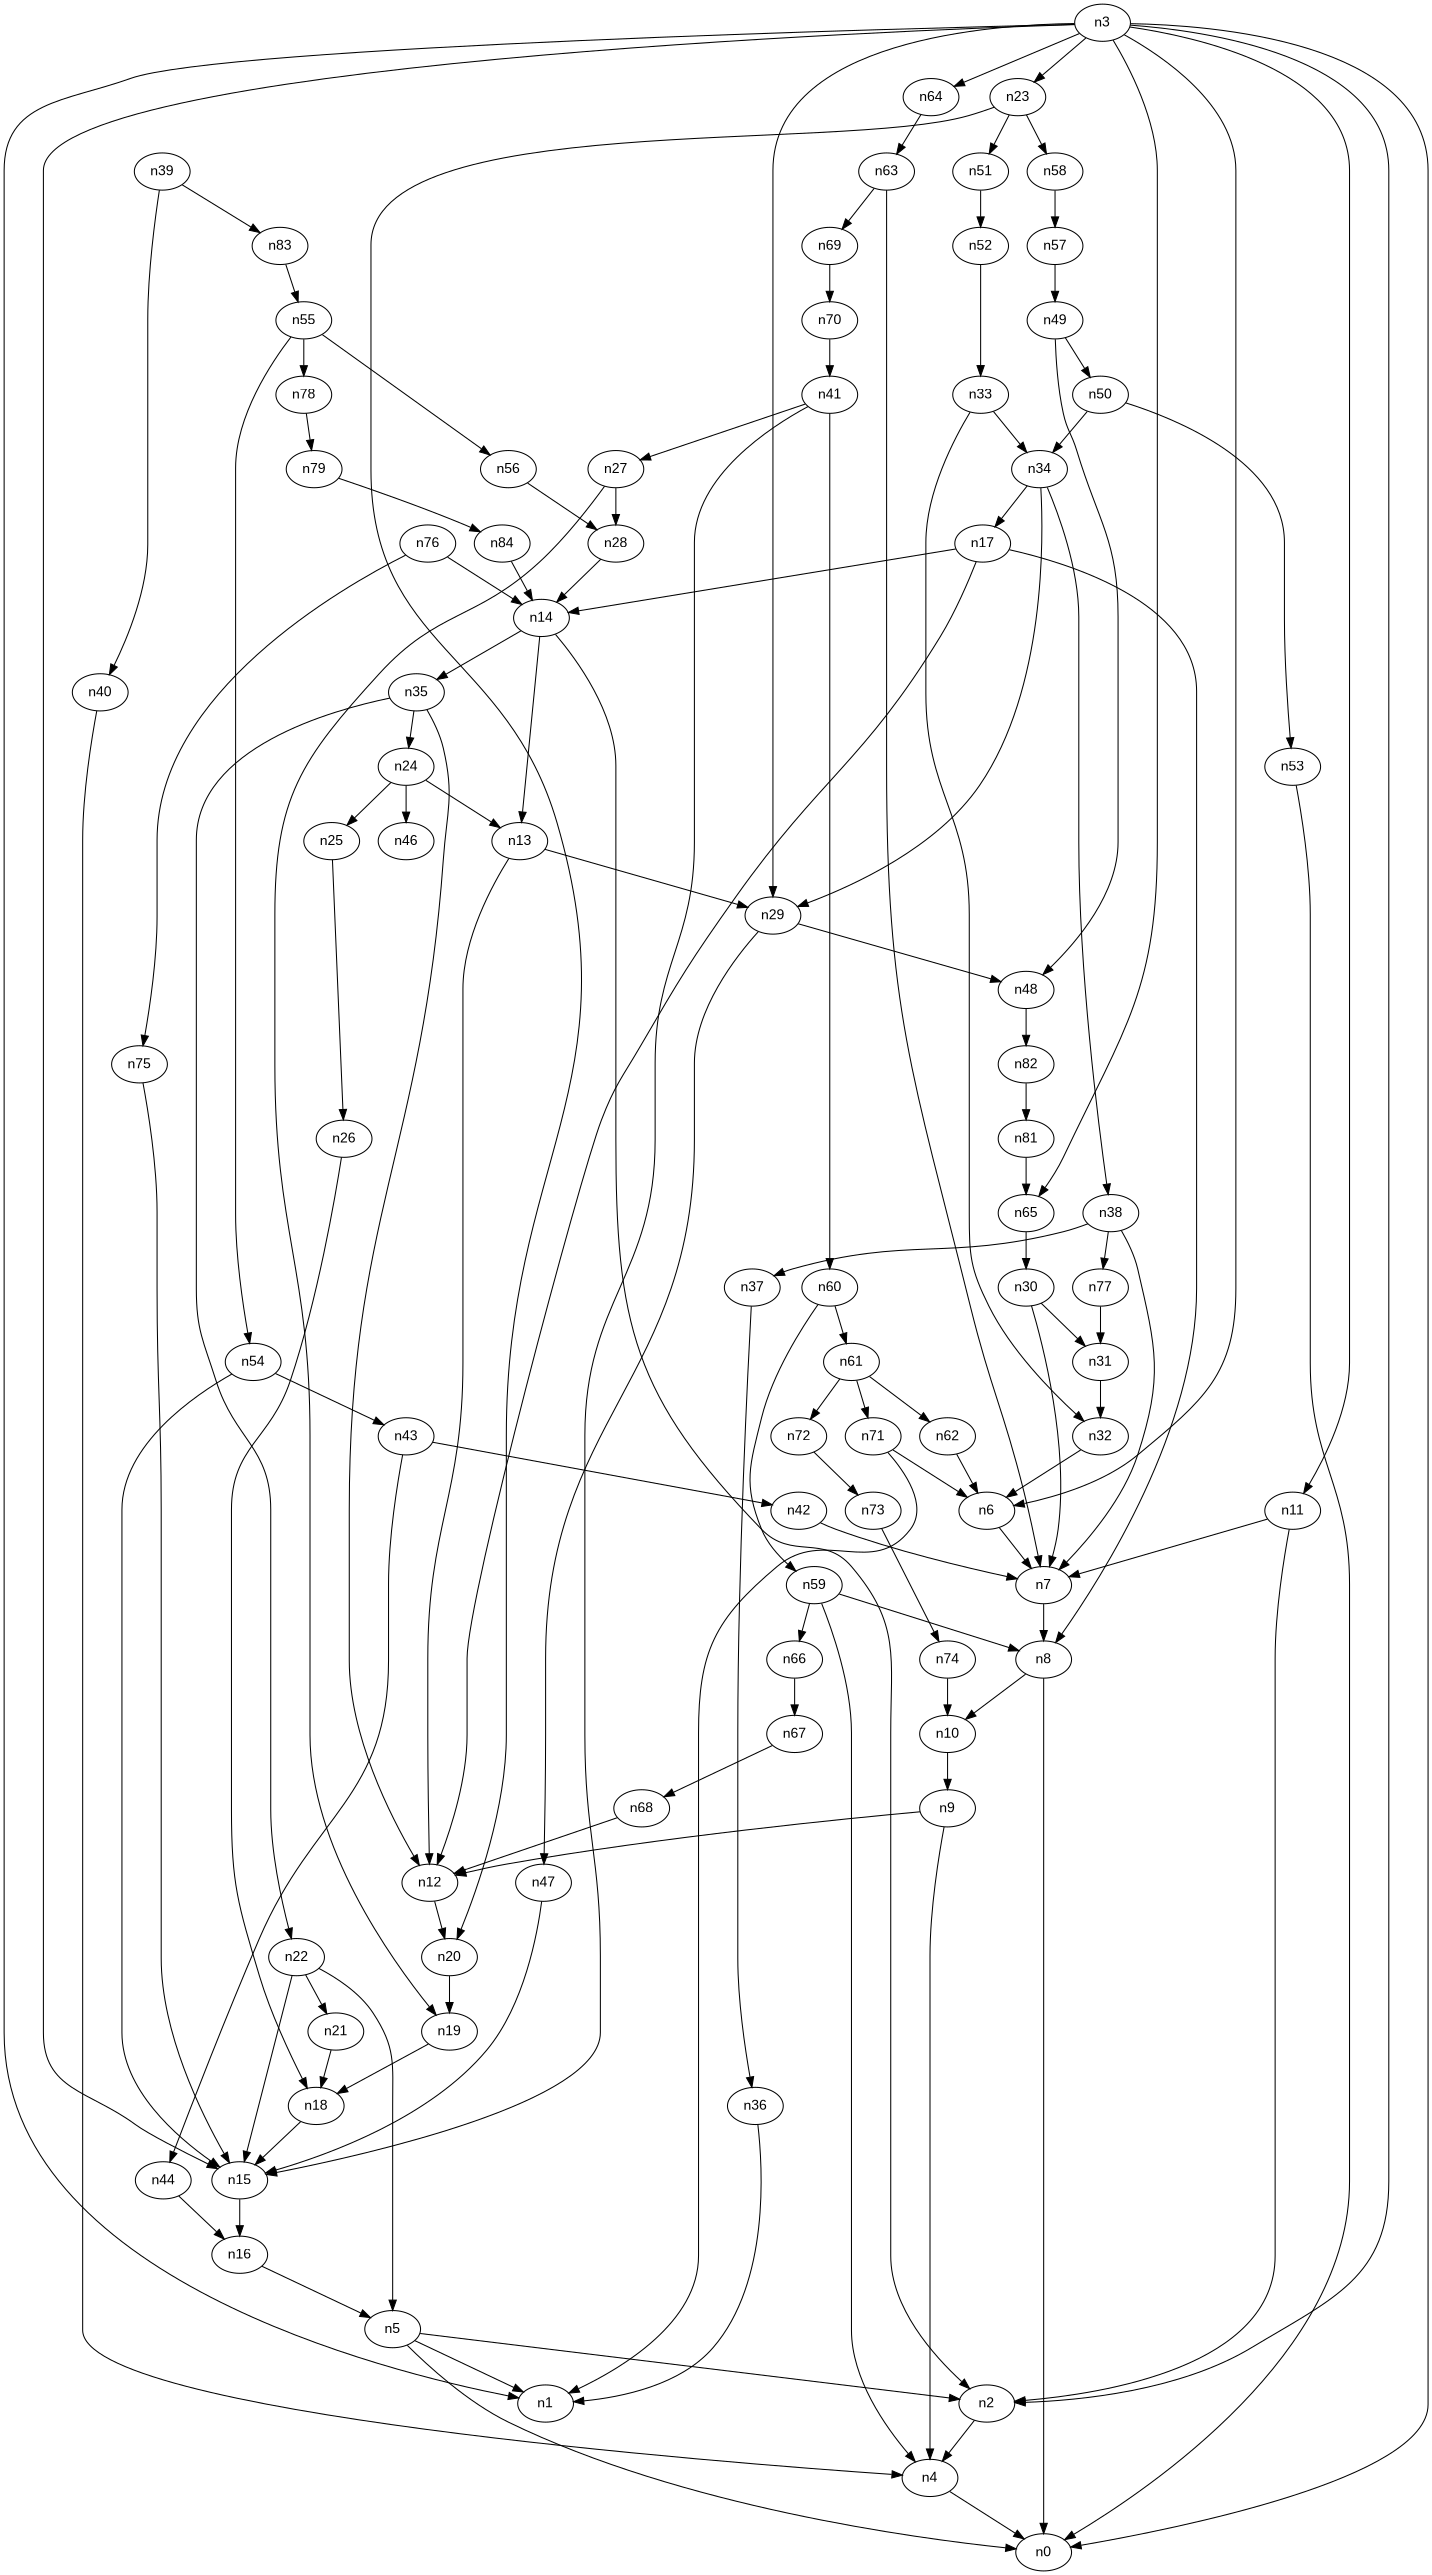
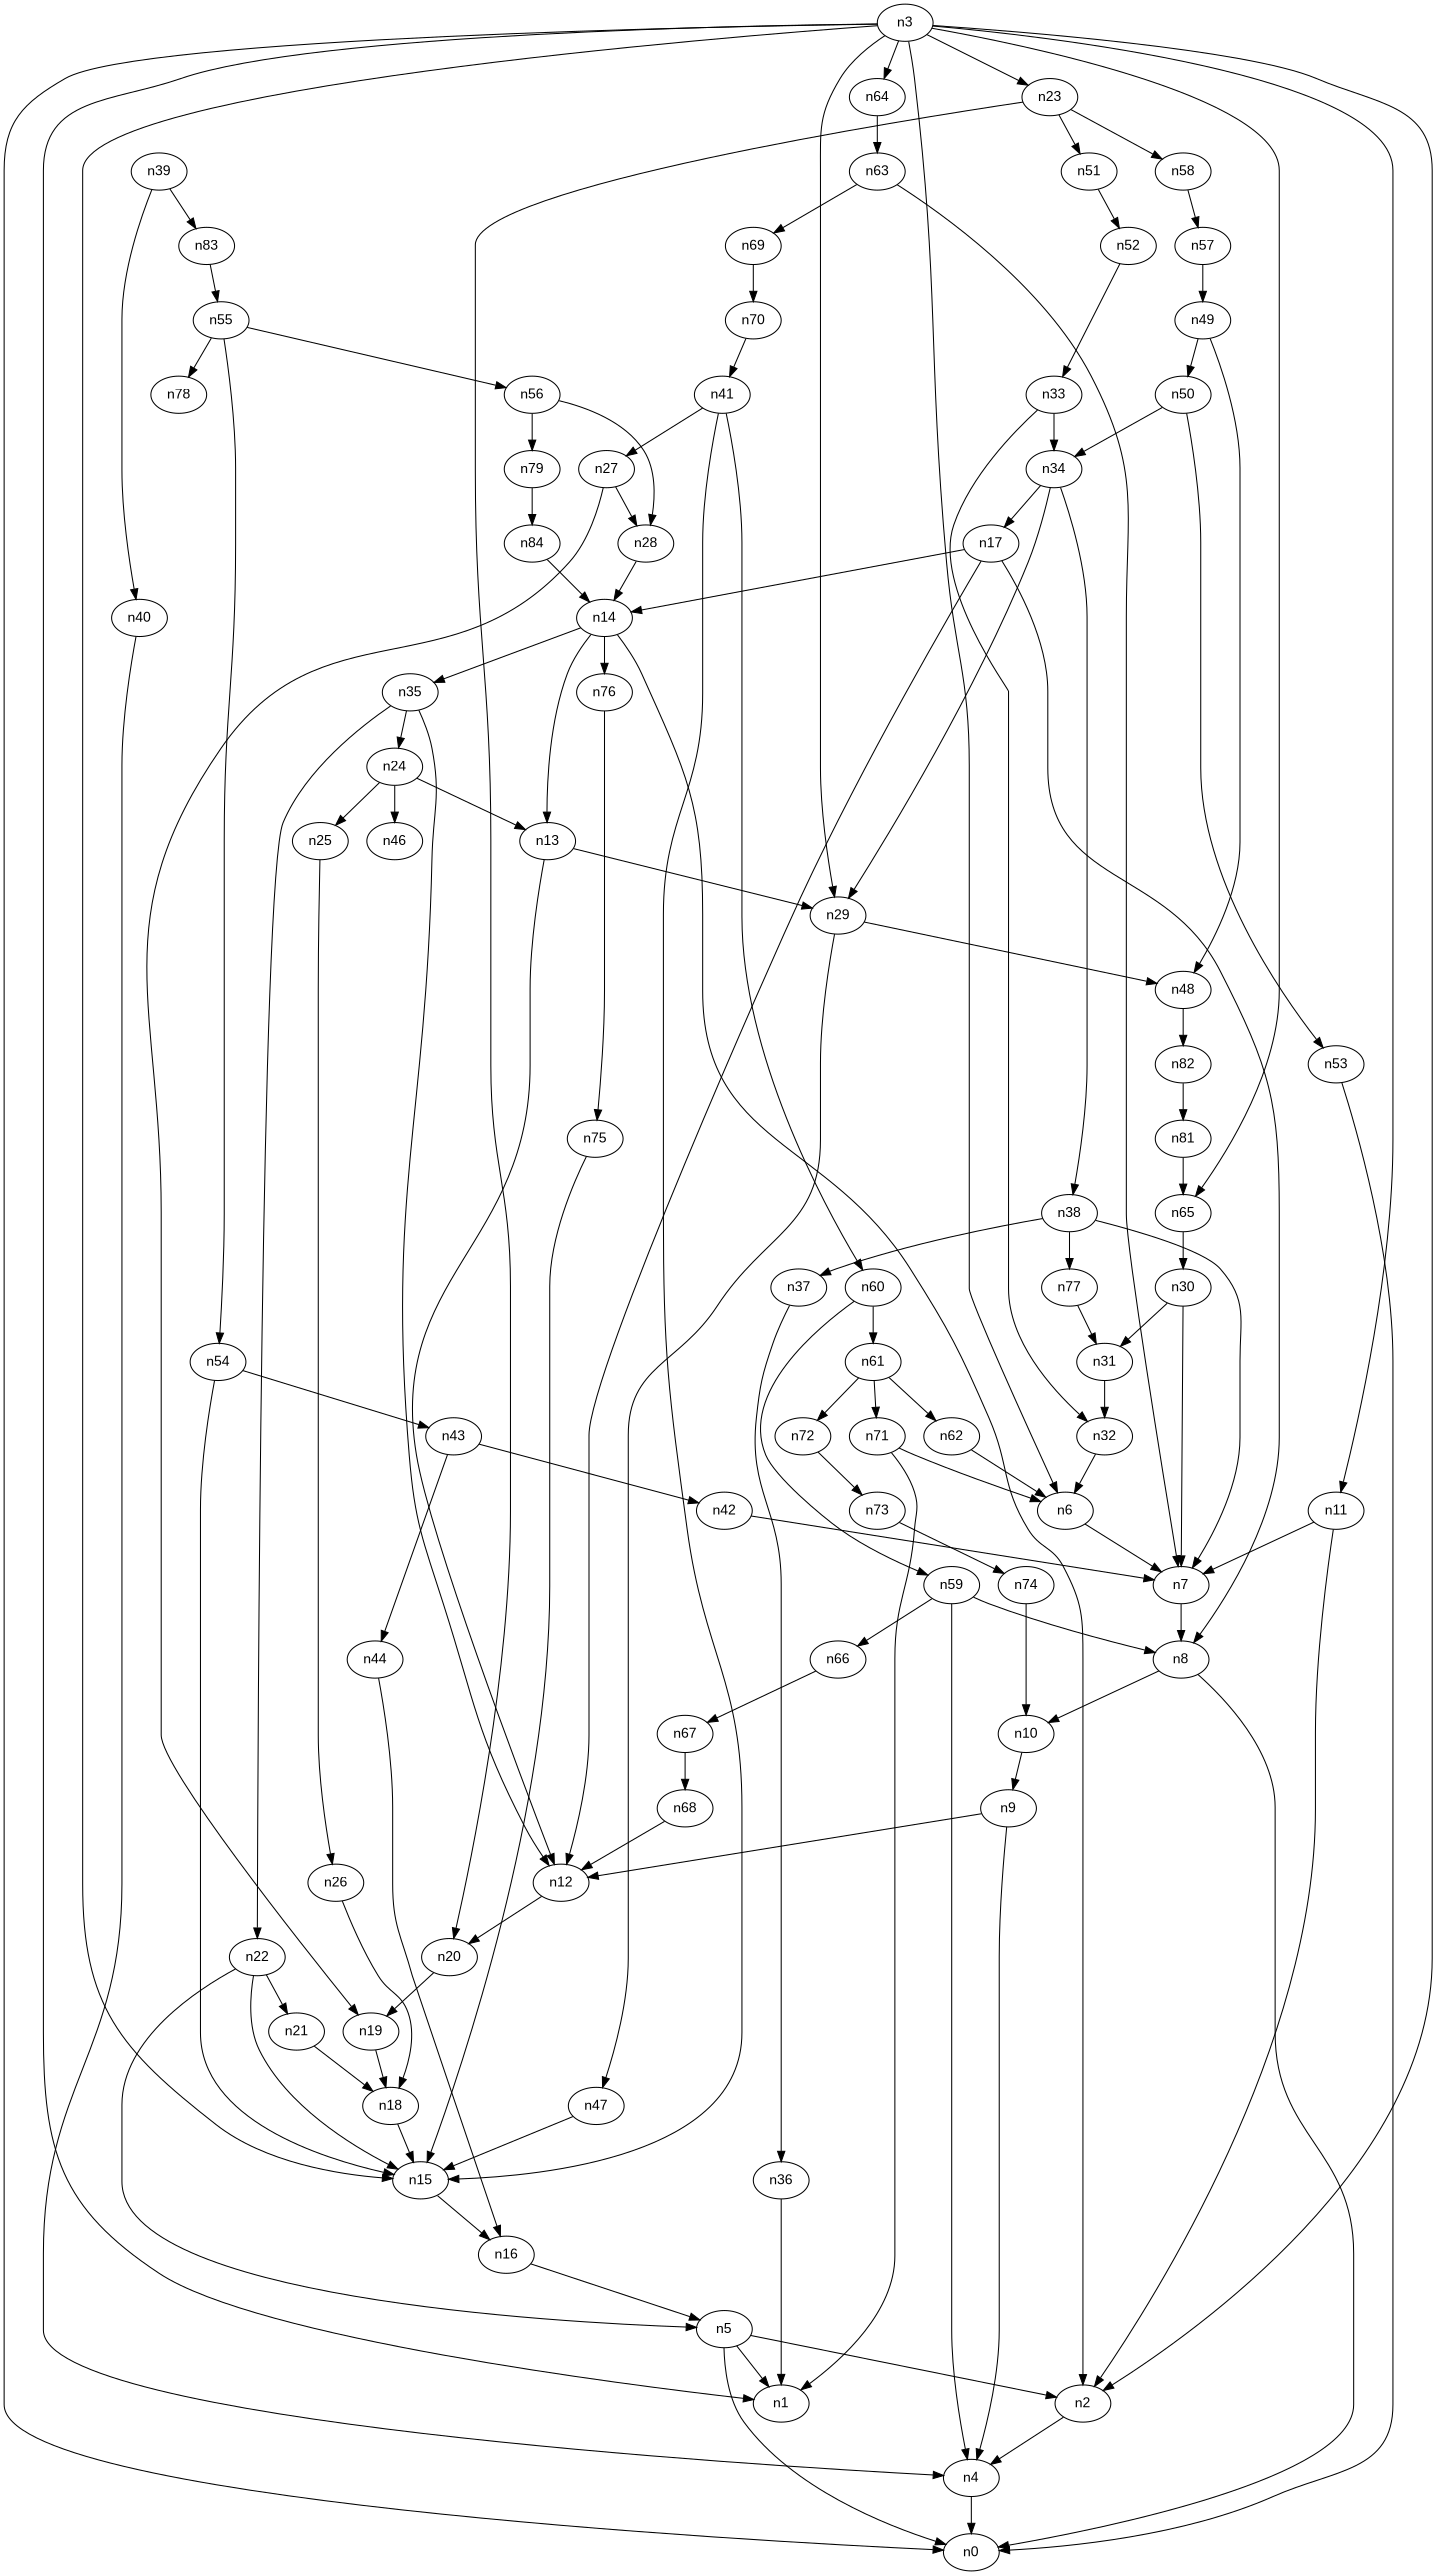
edge "n78" -> "n79": now "n56" -> "n79"
edge "n76" -> "n14": reversed
